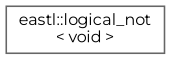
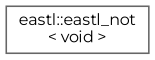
node "eastl::logical_not < void >": label "eastl::logical_not < void >" -> "eastl::eastl_not < void >"
